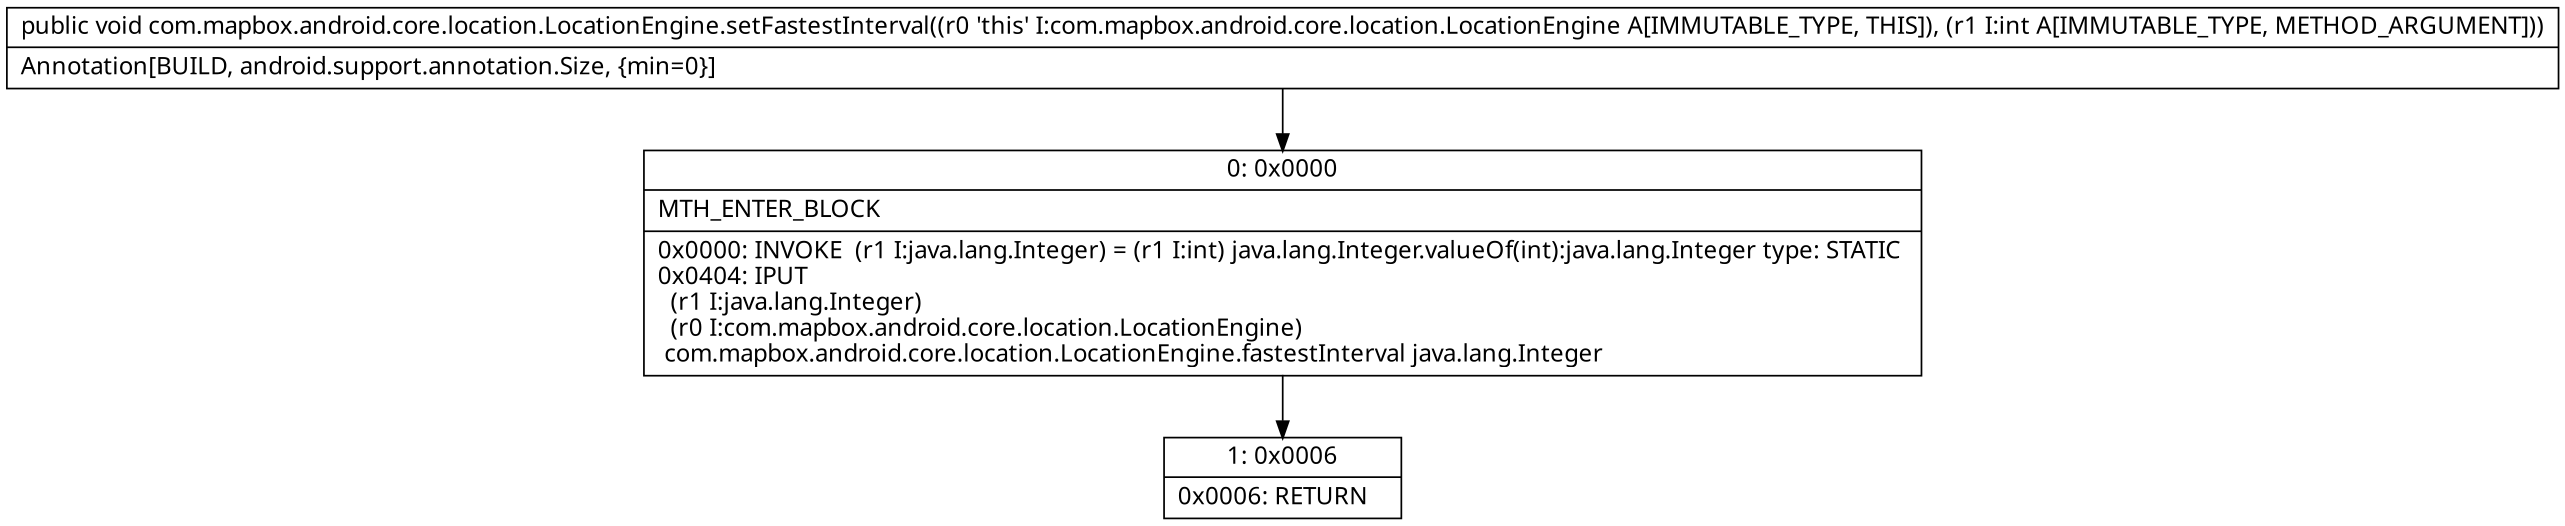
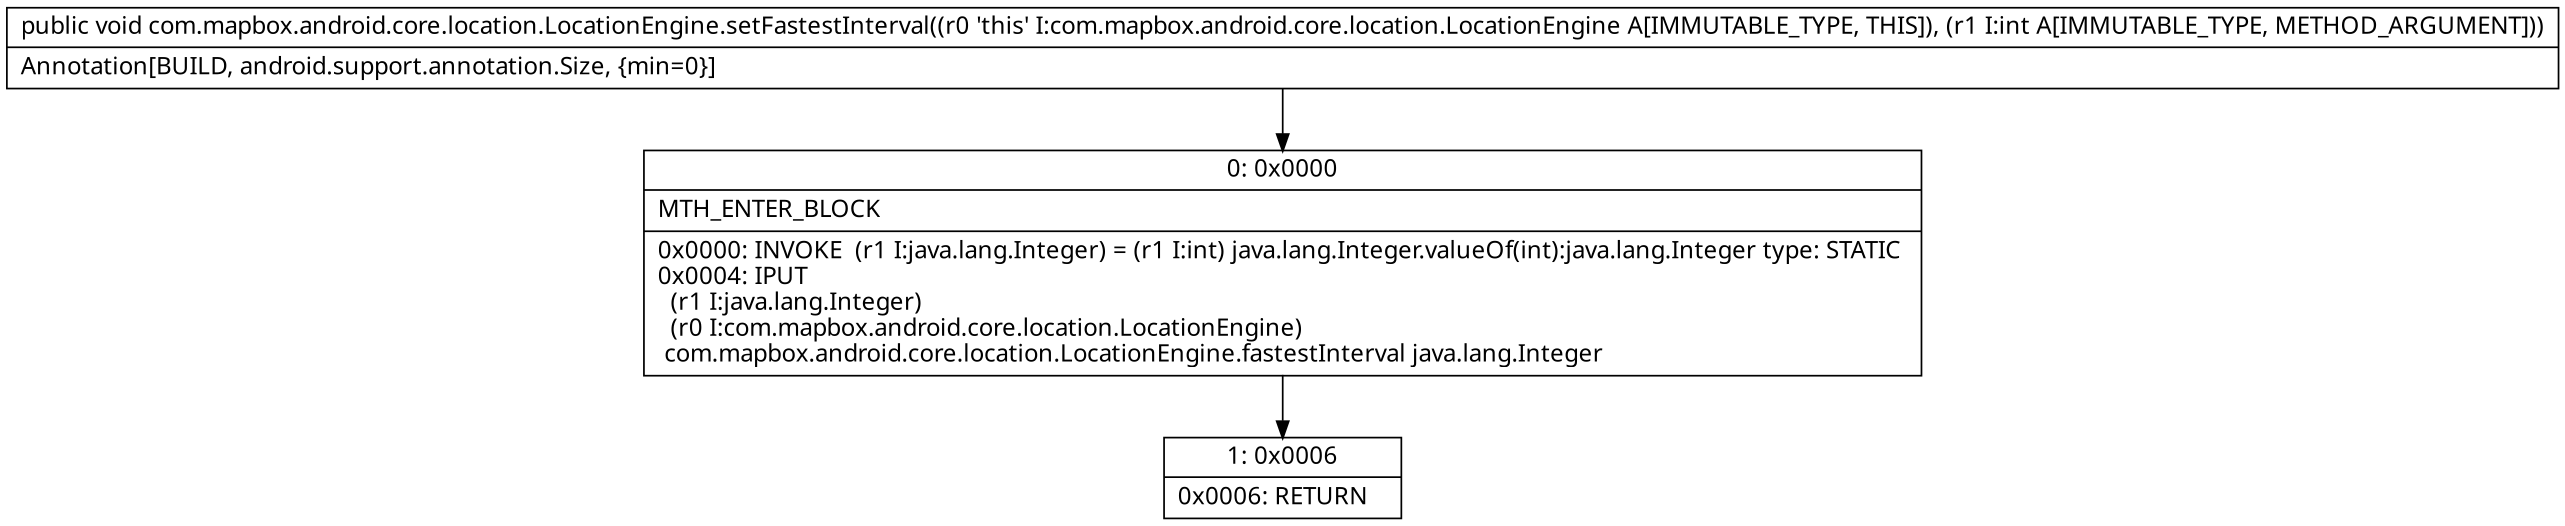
node "0: 0x0000": text "0x0404: IPUT" -> "0x0004: IPUT"
